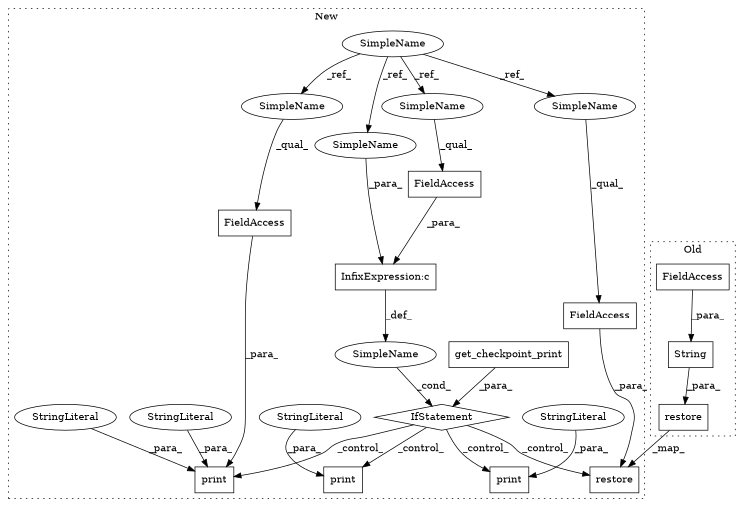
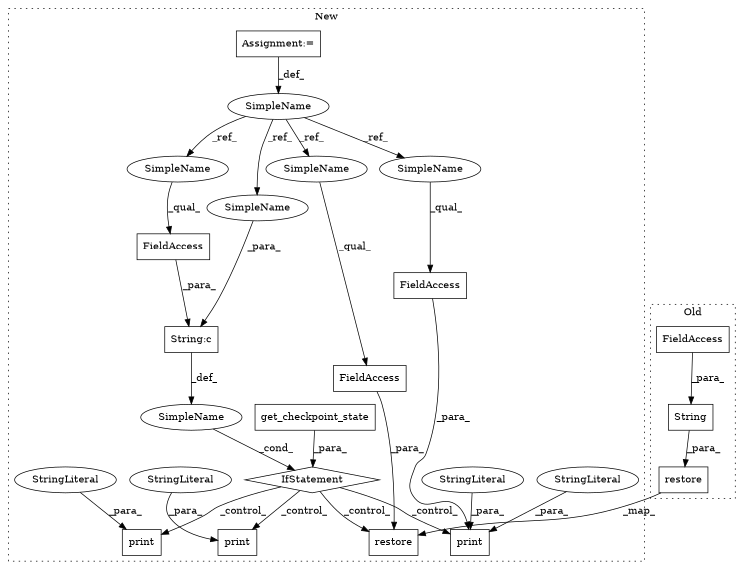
node "Assignment:=": added
node "InfixExpression:c": label "InfixExpression:c" -> "String:c"
node "get_checkpoint_print": label "get_checkpoint_print" -> "get_checkpoint_state"
